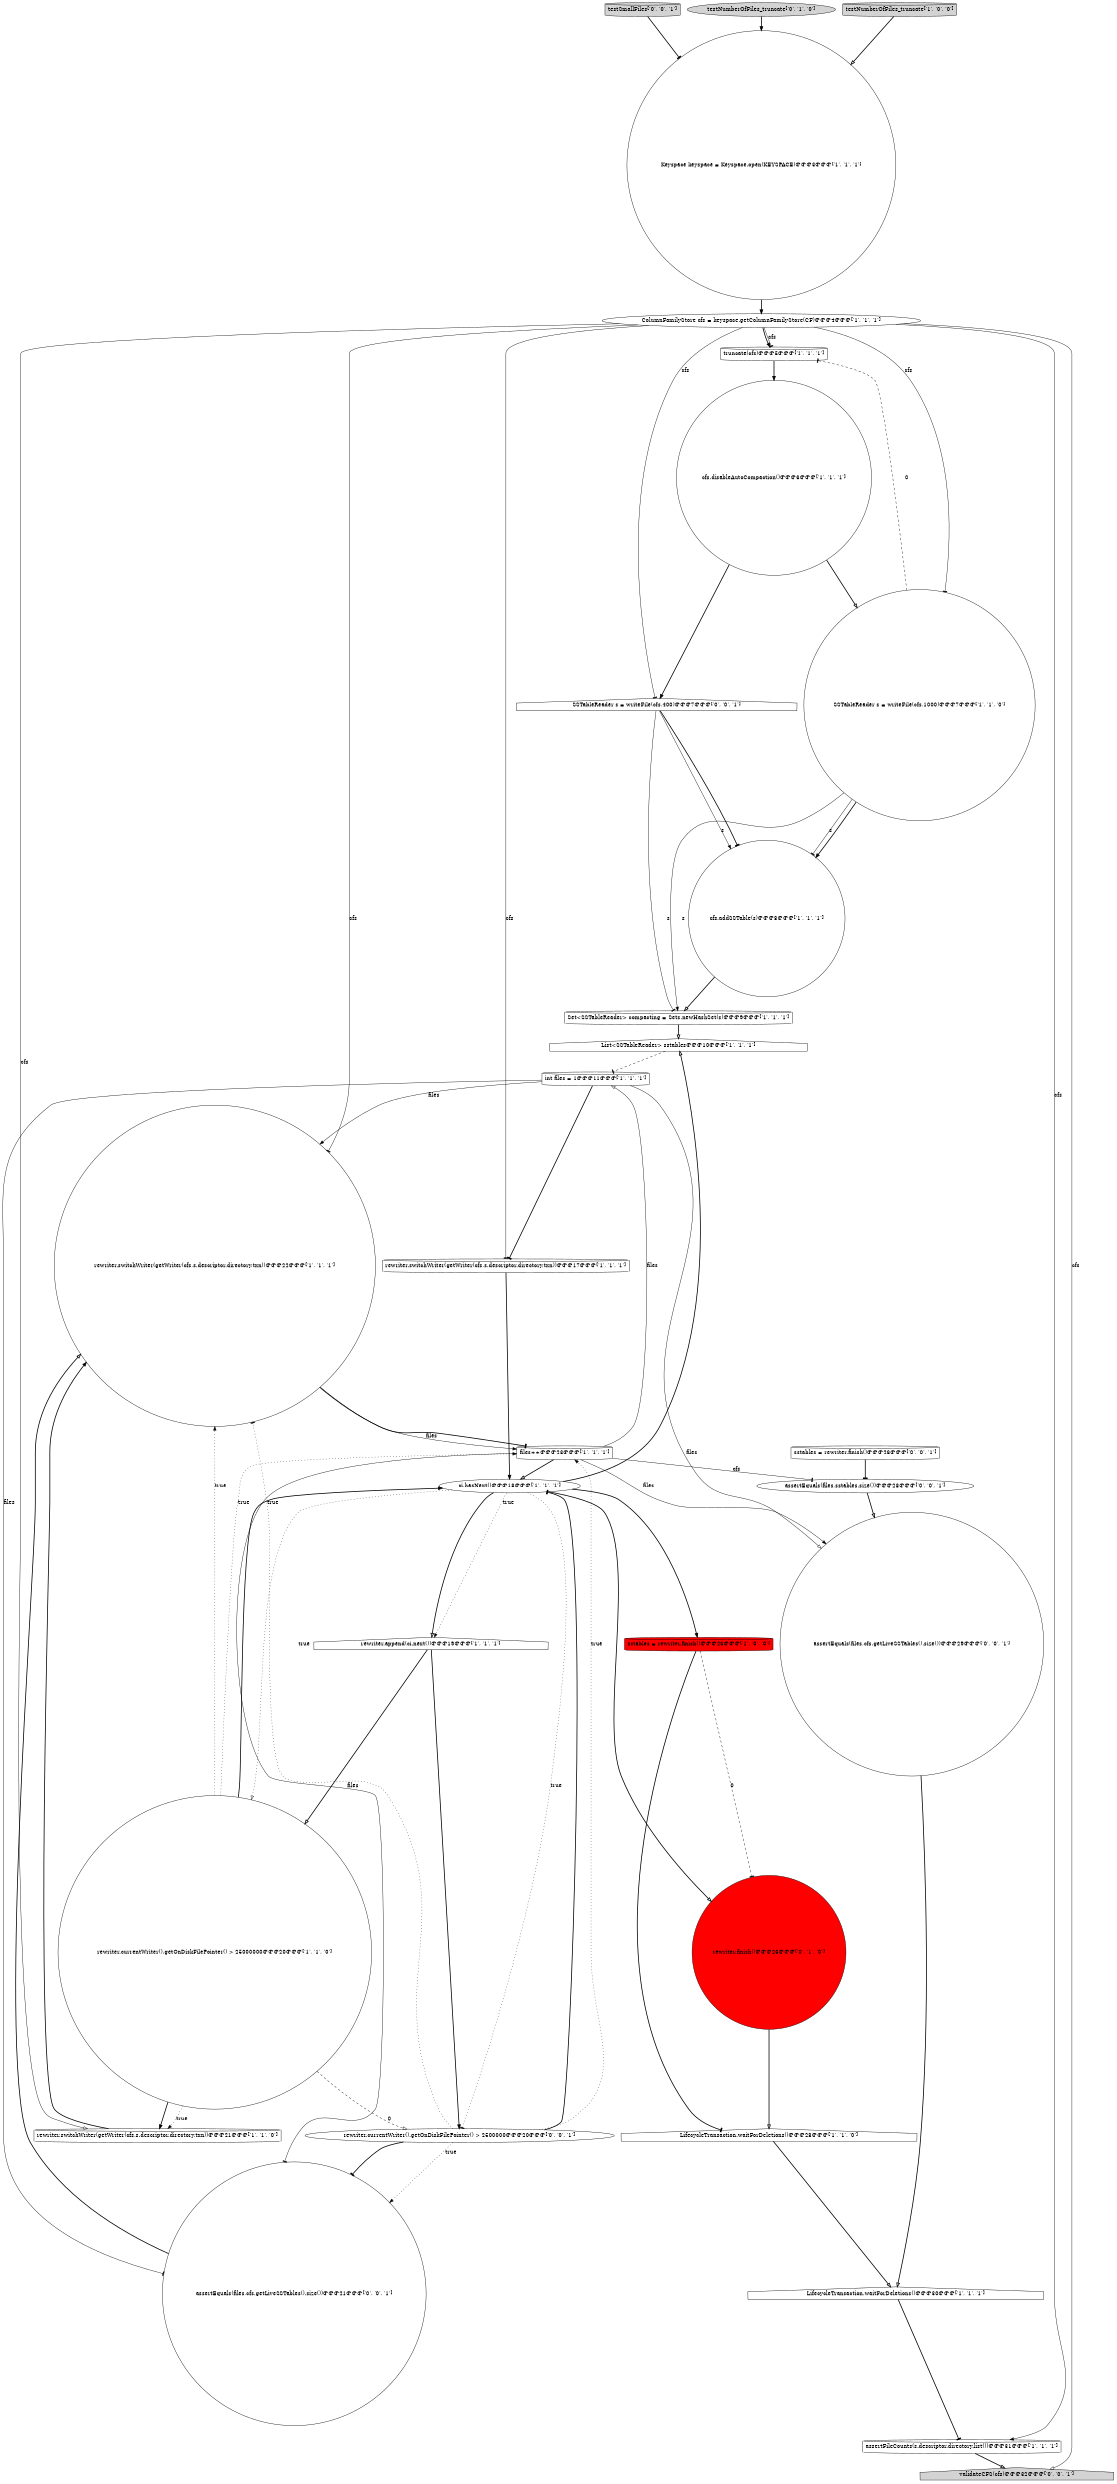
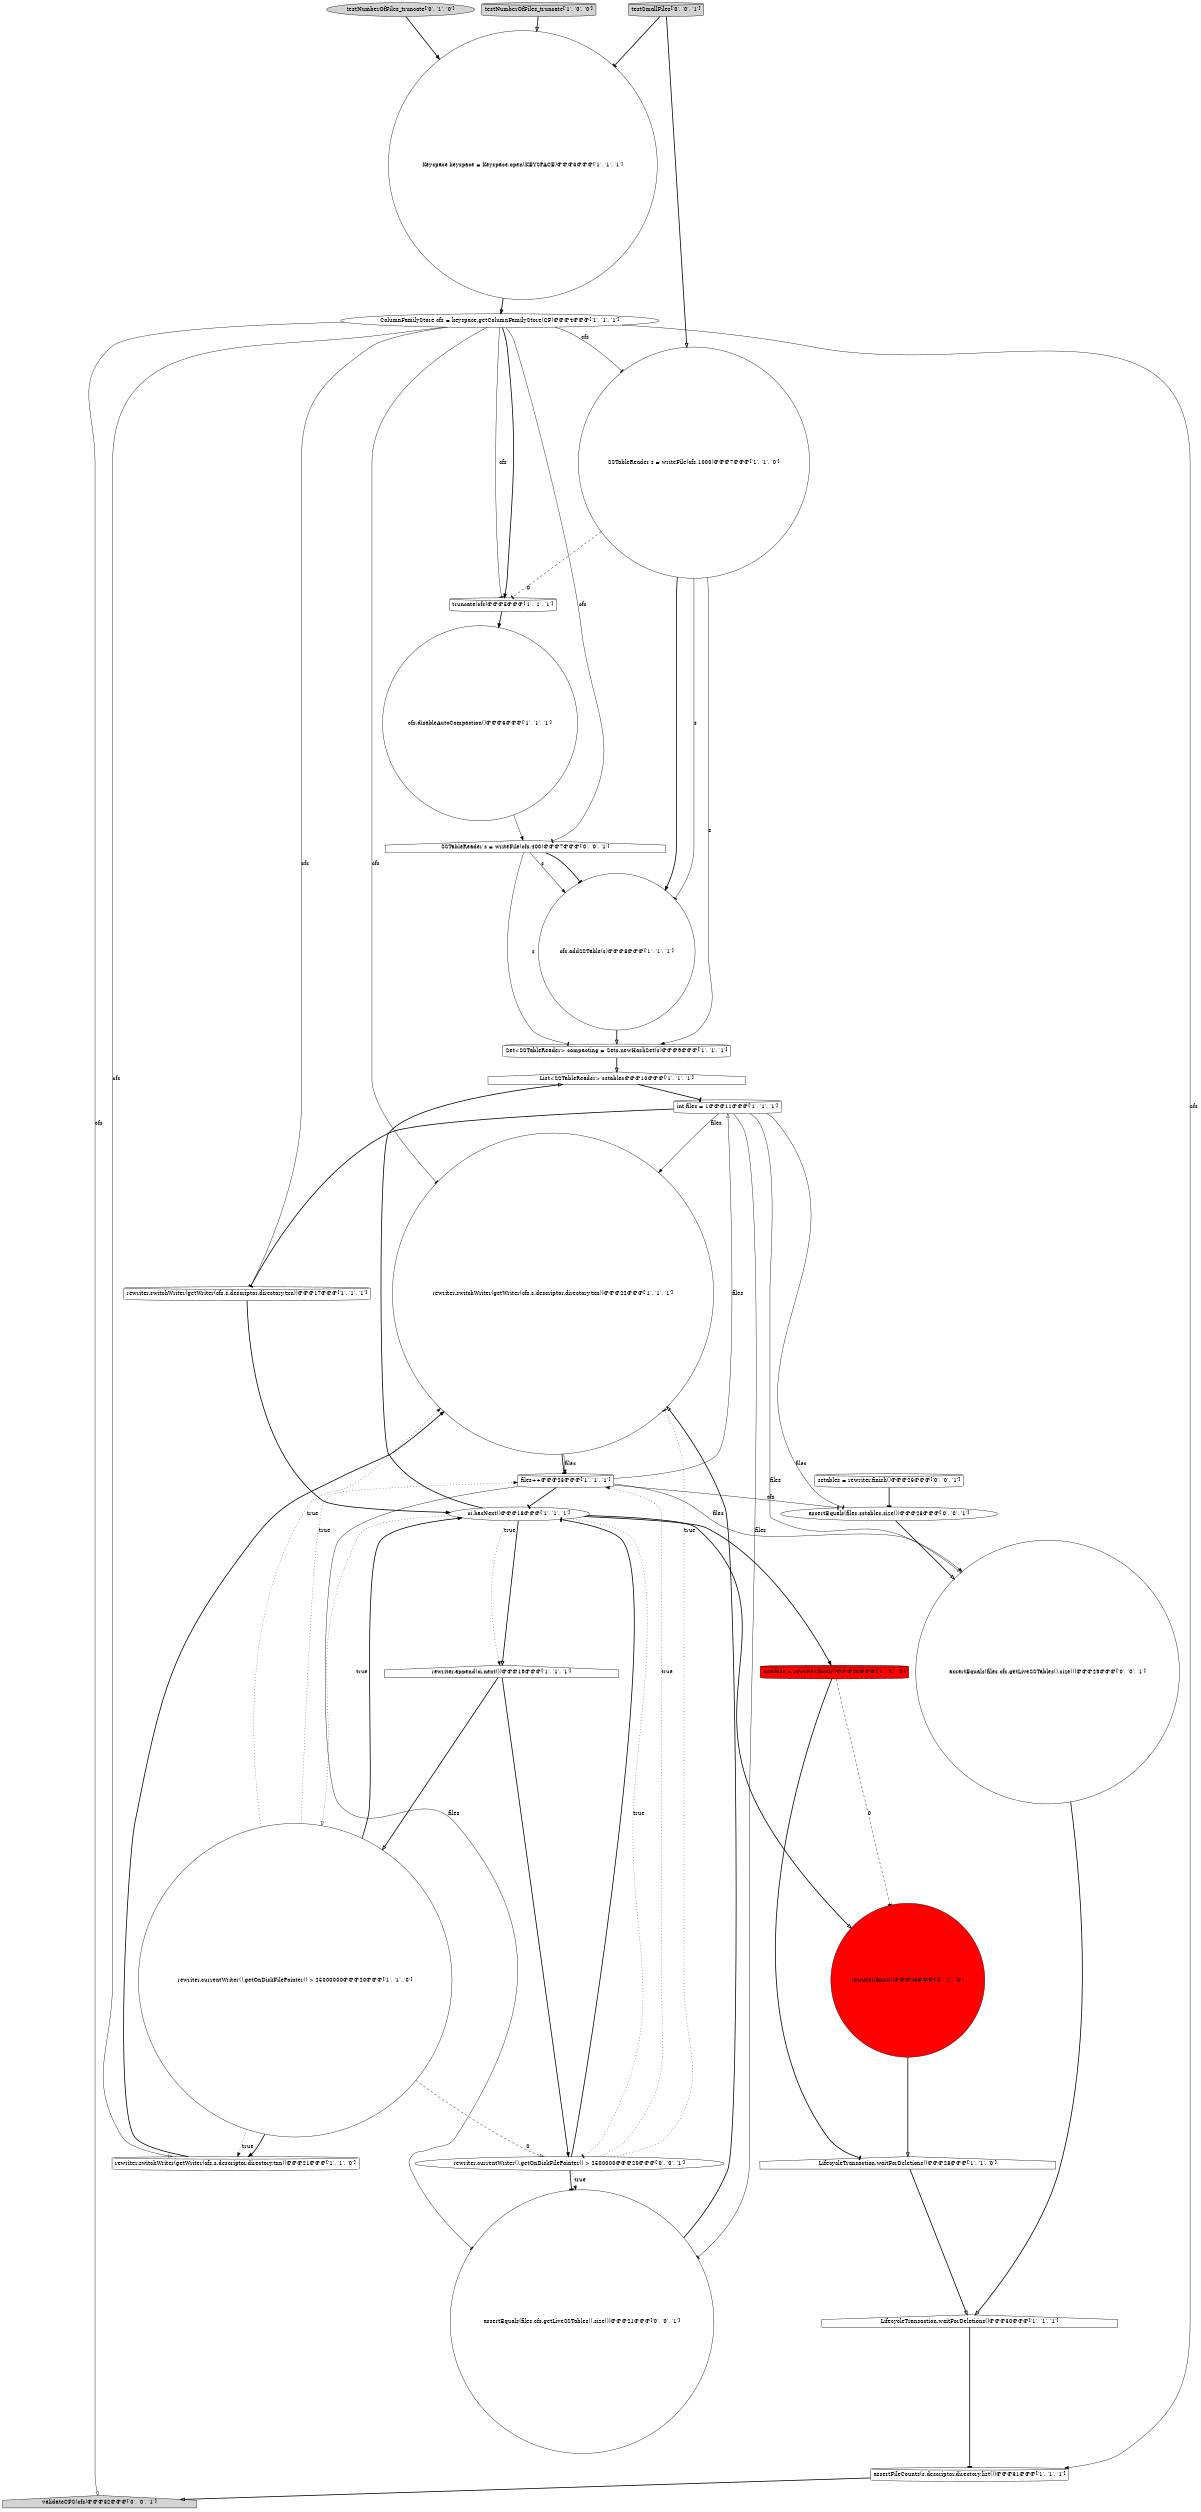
edge "cfs.disableAutoCompaction()@@@6@@@['1', '1', '1']" -> "SSTableReader s = writeFile(cfs,1000)@@@7@@@['1', '1', '0']": now "testSmallFiles['0', '0', '1']" -> "SSTableReader s = writeFile(cfs,1000)@@@7@@@['1', '1', '0']"
edge "cfs.disableAutoCompaction()@@@6@@@['1', '1', '1']" -> "SSTableReader s = writeFile(cfs,400)@@@7@@@['0', '0', '1']": style bold -> solid
edge "List<SSTableReader> sstables@@@10@@@['1', '1', '1']" -> "int files = 1@@@11@@@['1', '1', '1']": style dashed -> bold
edge "int files = 1@@@11@@@['1', '1', '1']" -> "assertEquals(files,sstables.size())@@@28@@@['0', '0', '1']": added, label "files"
edge "files++@@@23@@@['1', '1', '1']" -> "ci.hasNext()@@@18@@@['1', '1', '1']": arrowhead onormal -> tee
